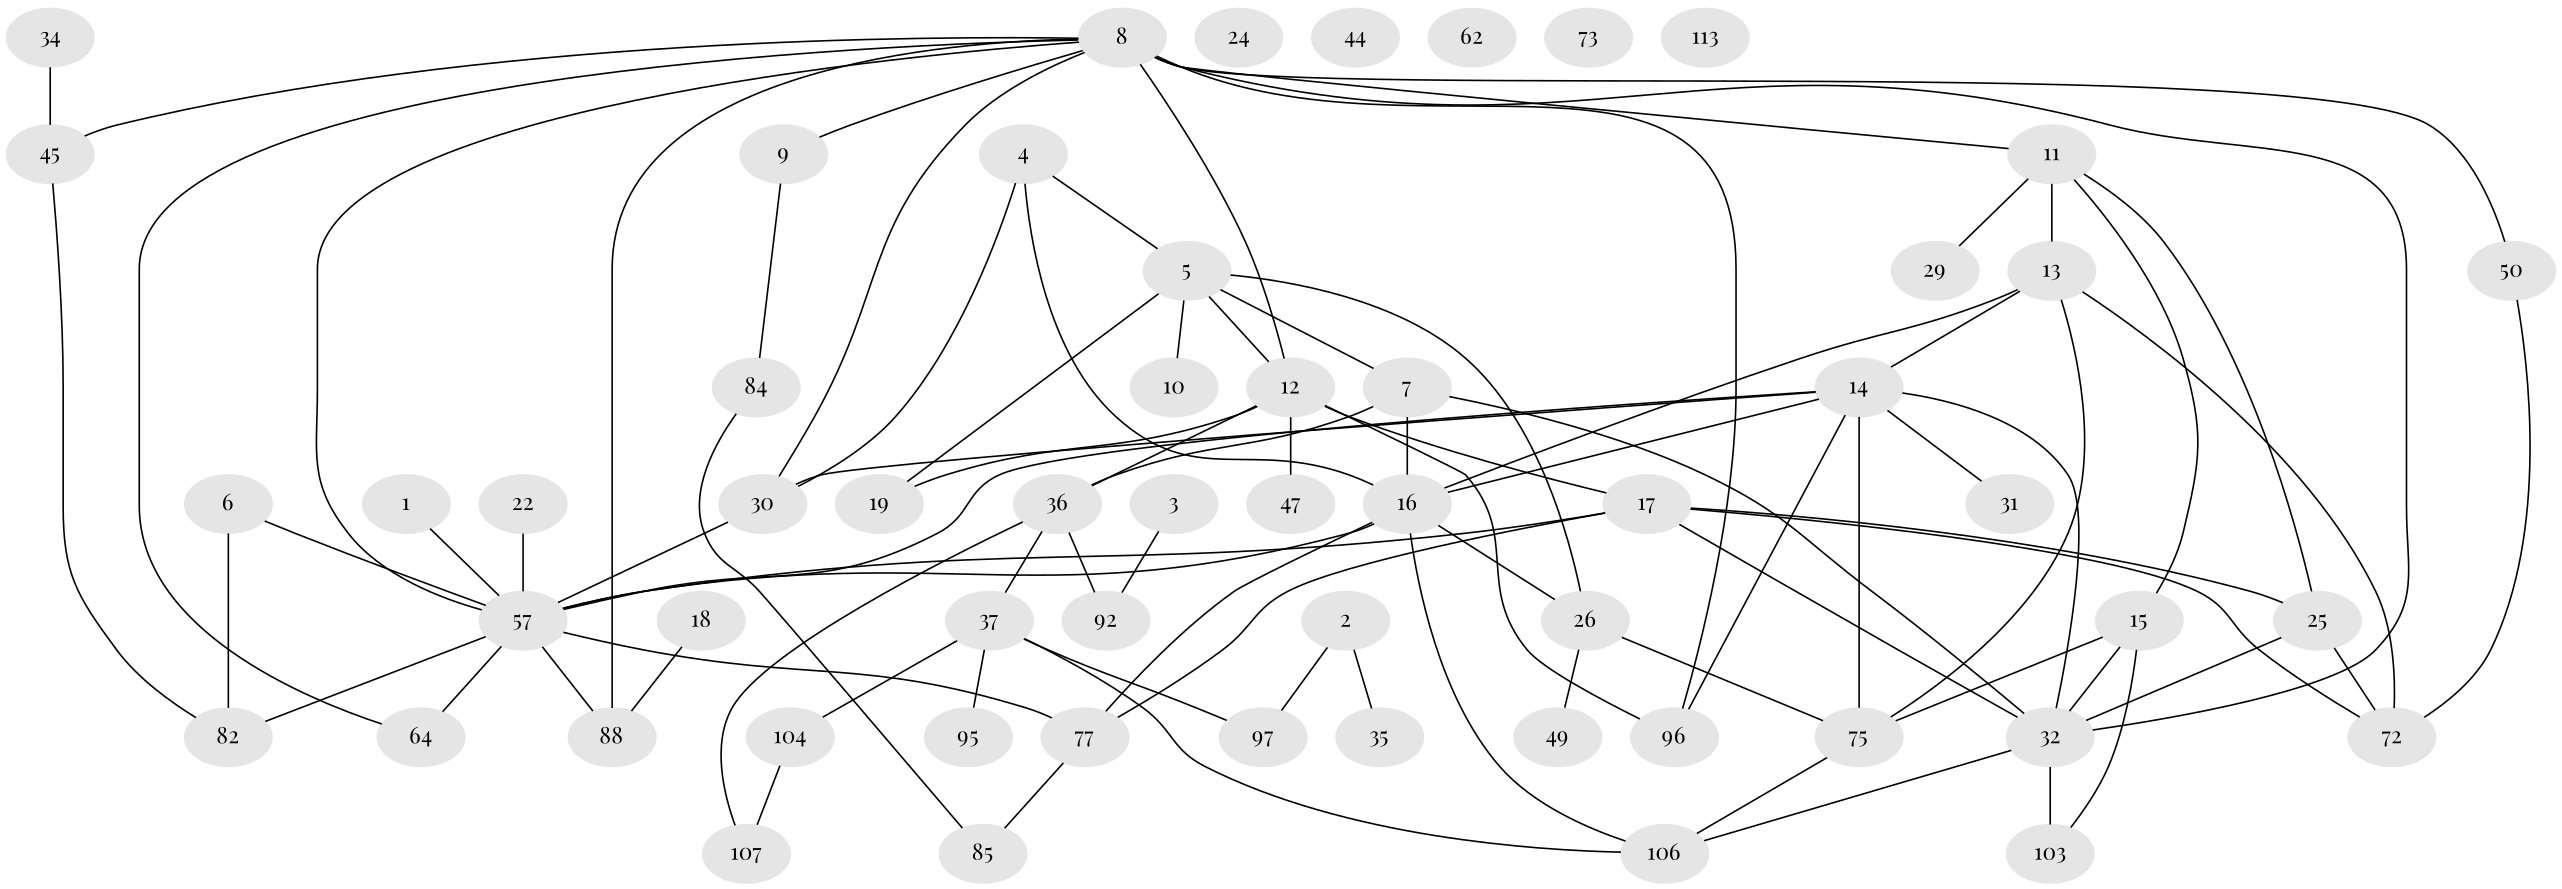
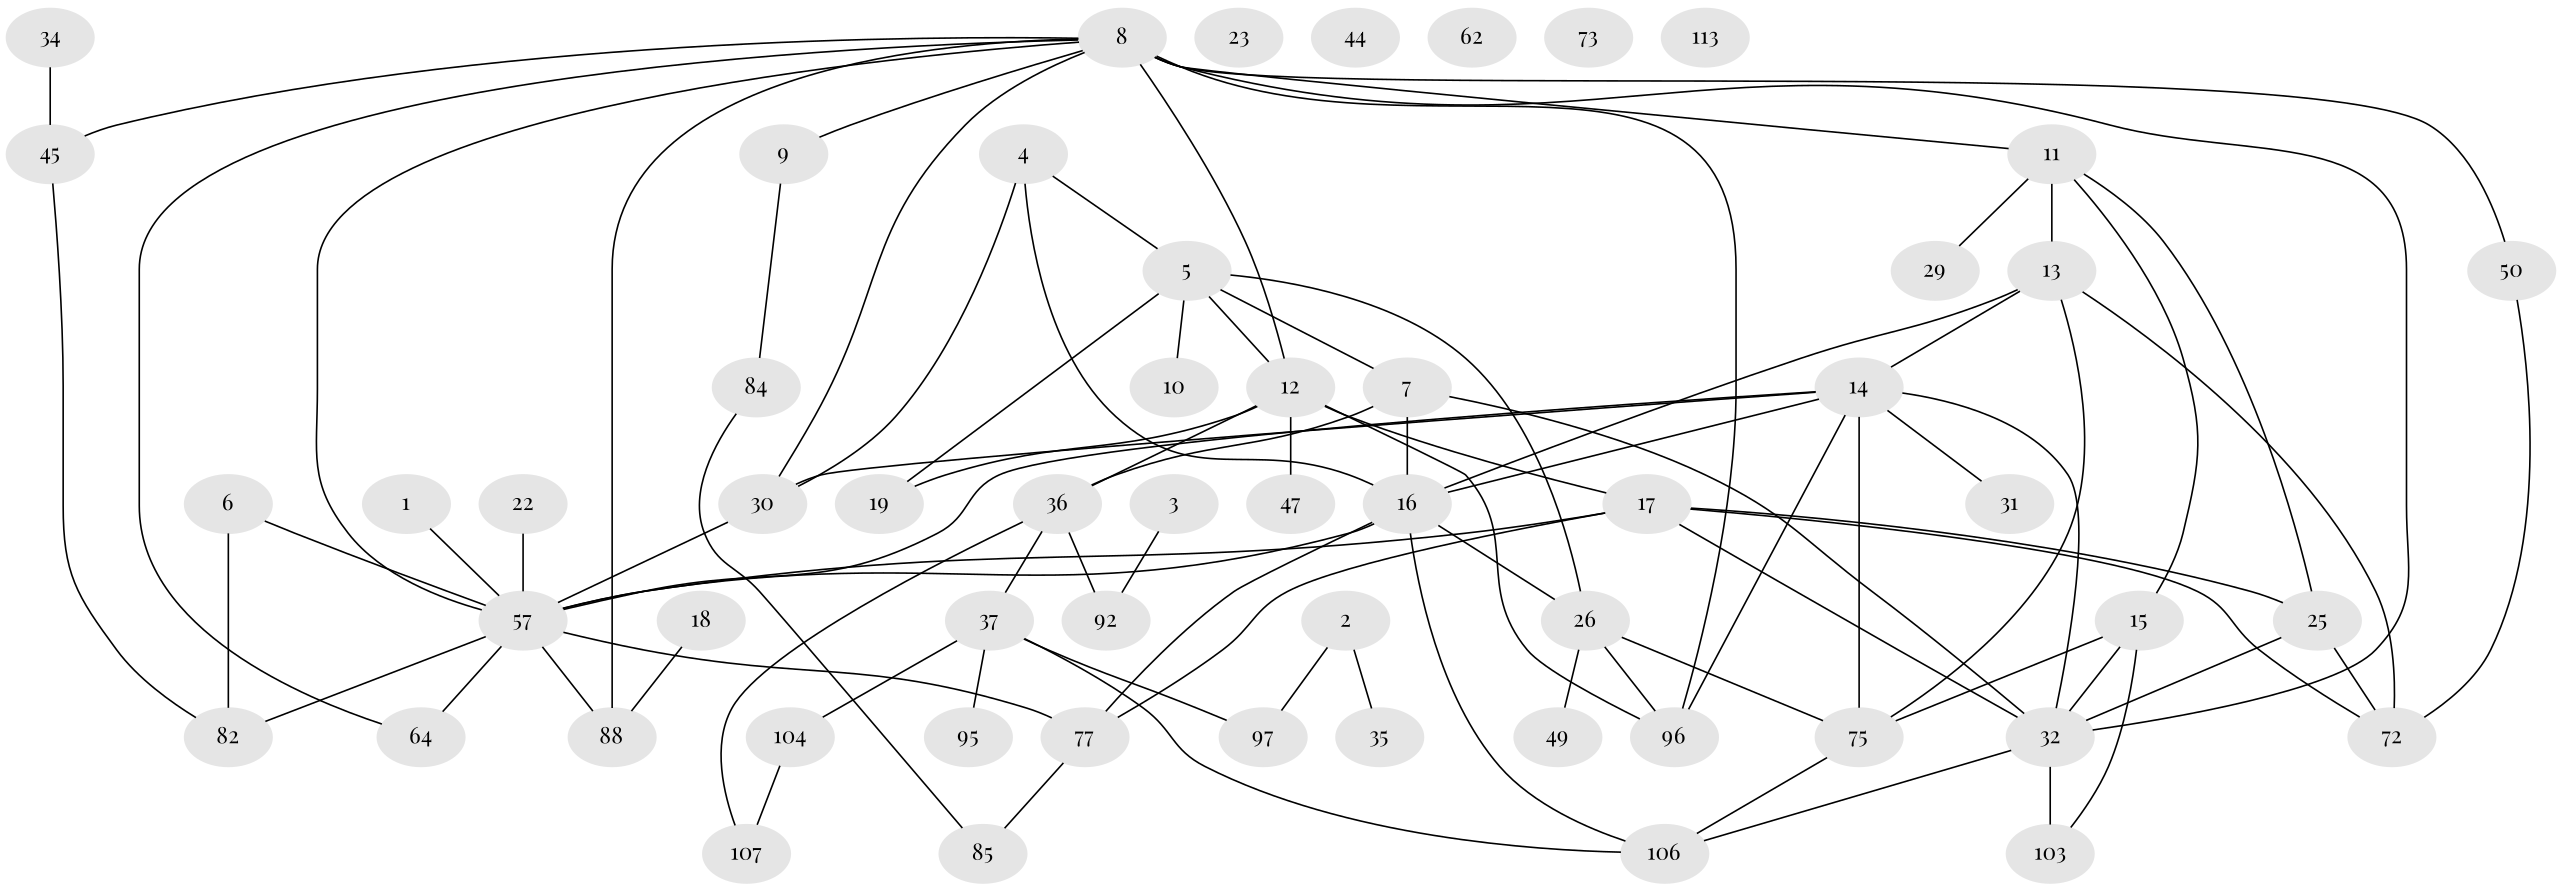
node "24": label "24" -> "23"
edge "26" -- "96": added
